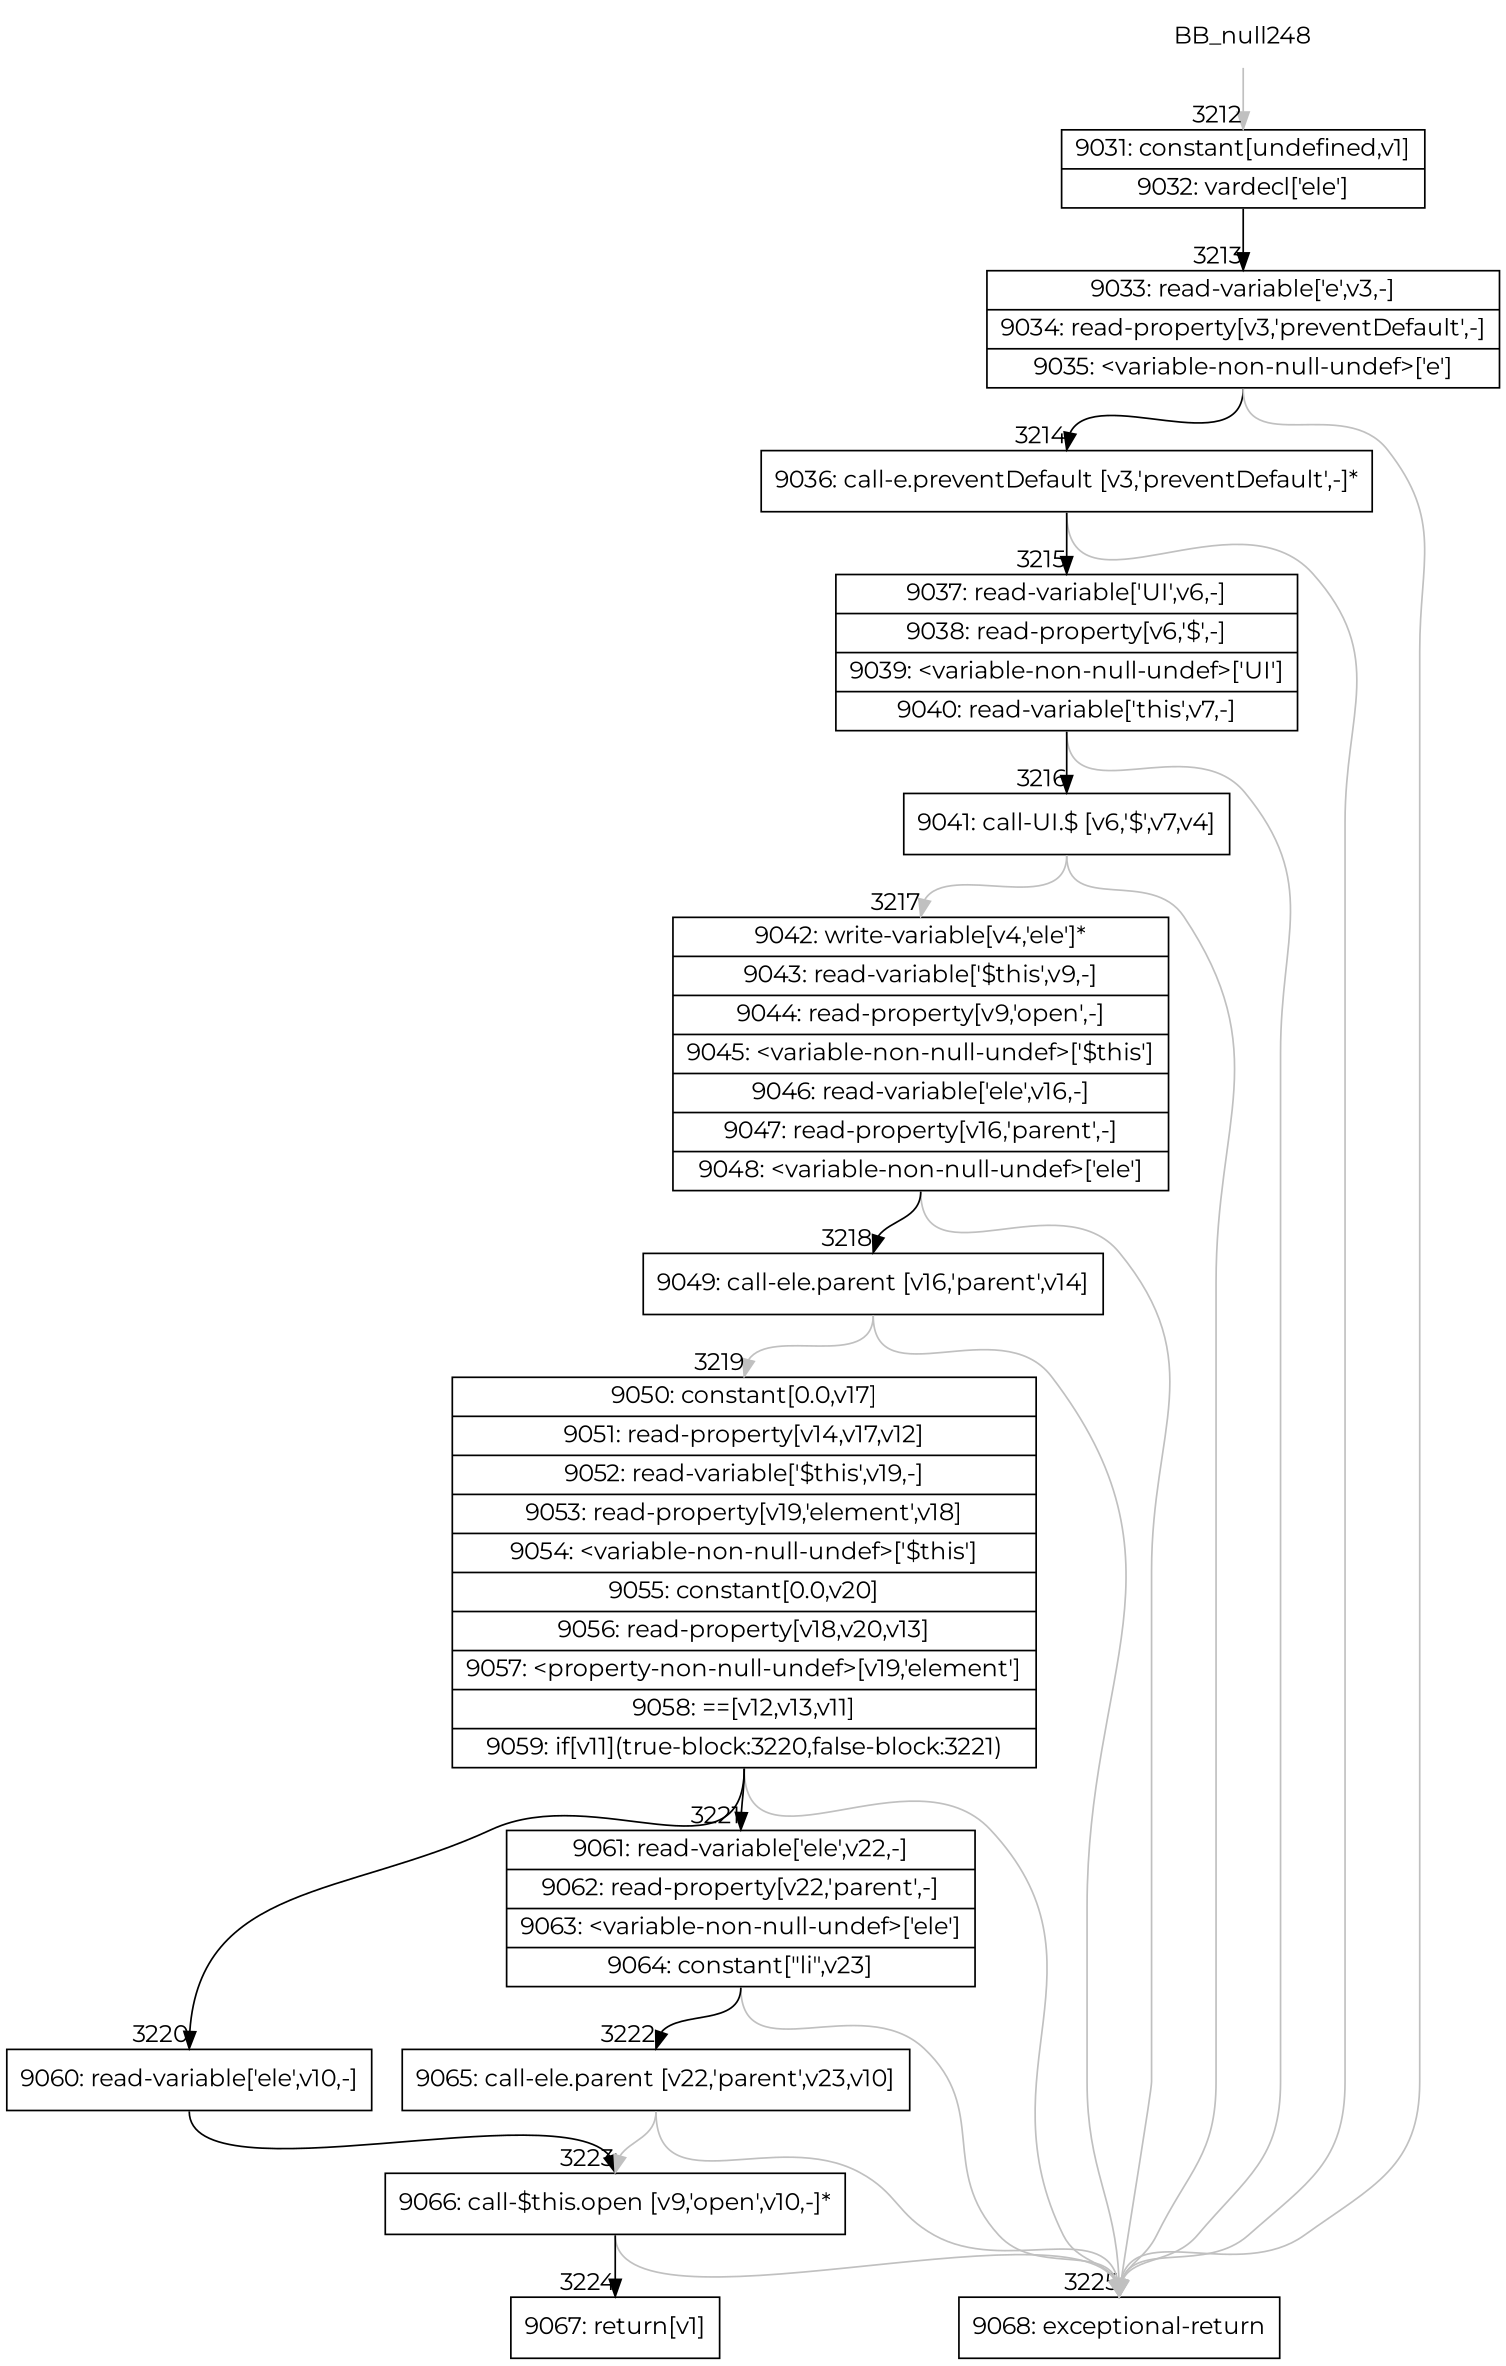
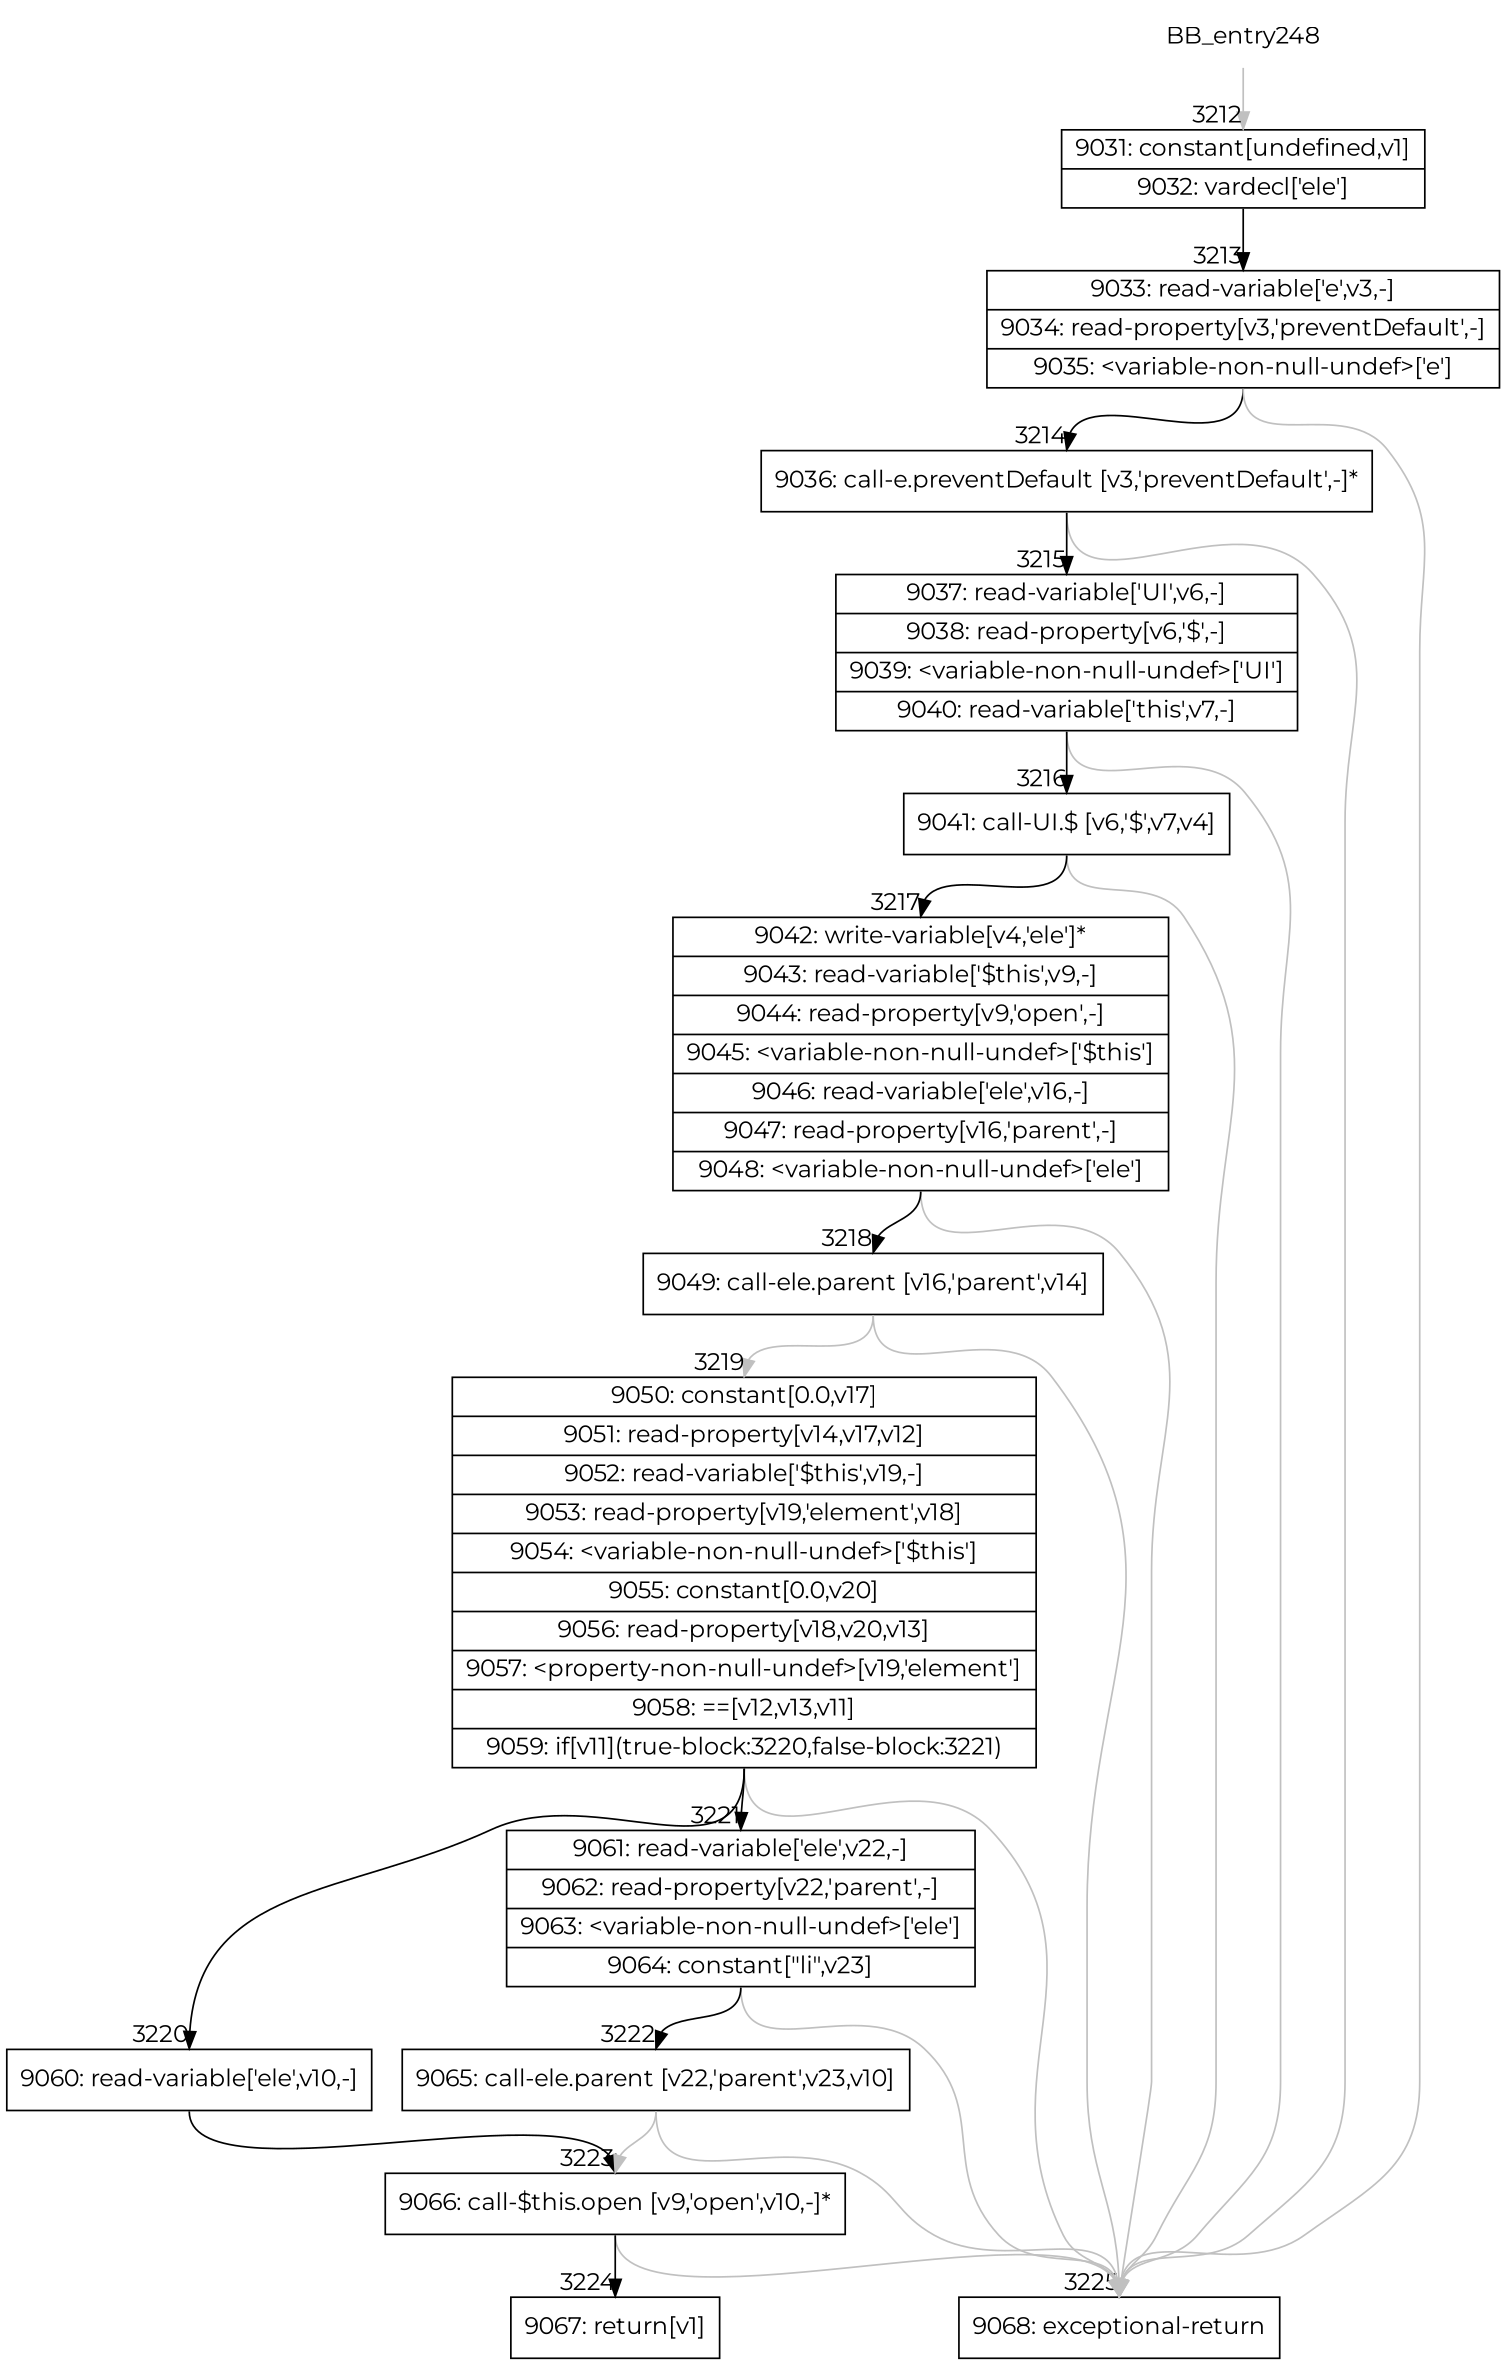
node "BB_null248": label "BB_null248" -> "BB_entry248"
edge "9041: call-UI.$ [v6,'$',v7,v4]" -> "9042: write-variable[v4,'ele']*": color gray -> black
